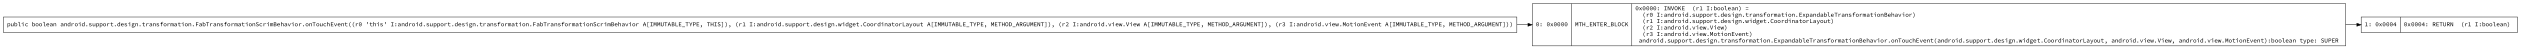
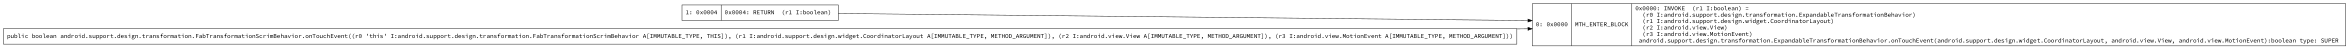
edge "0: 0x0000" -> "1: 0x0004": reversed
